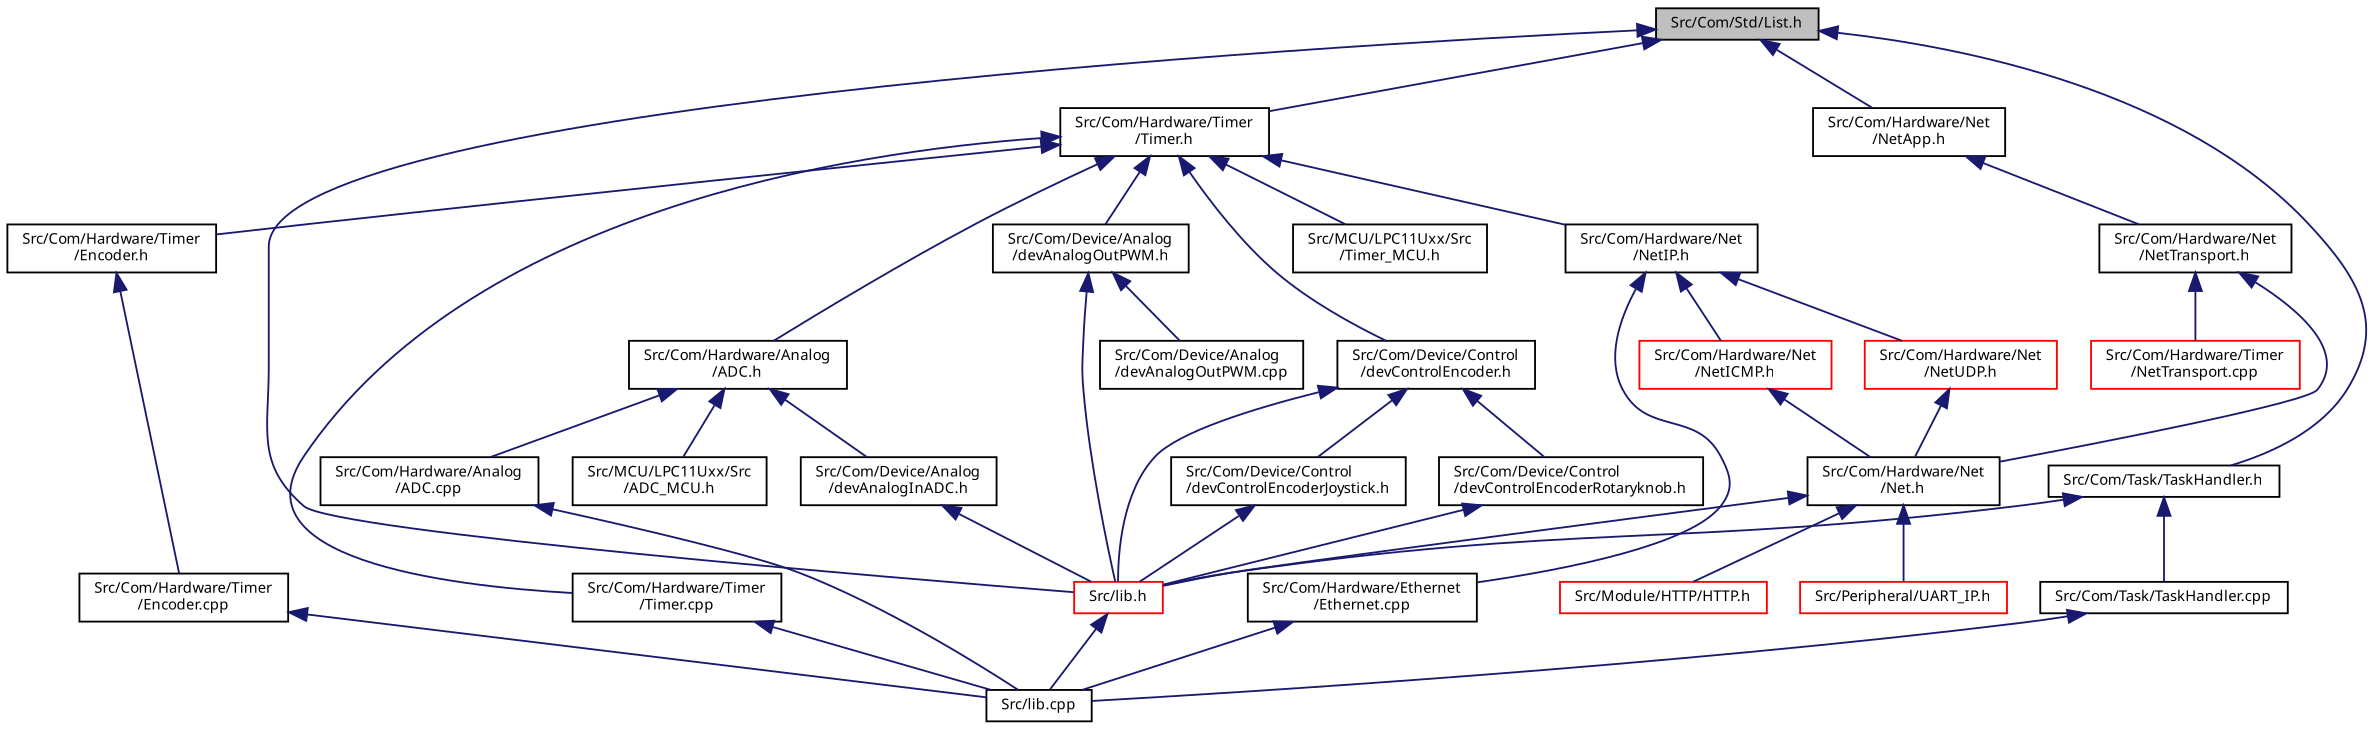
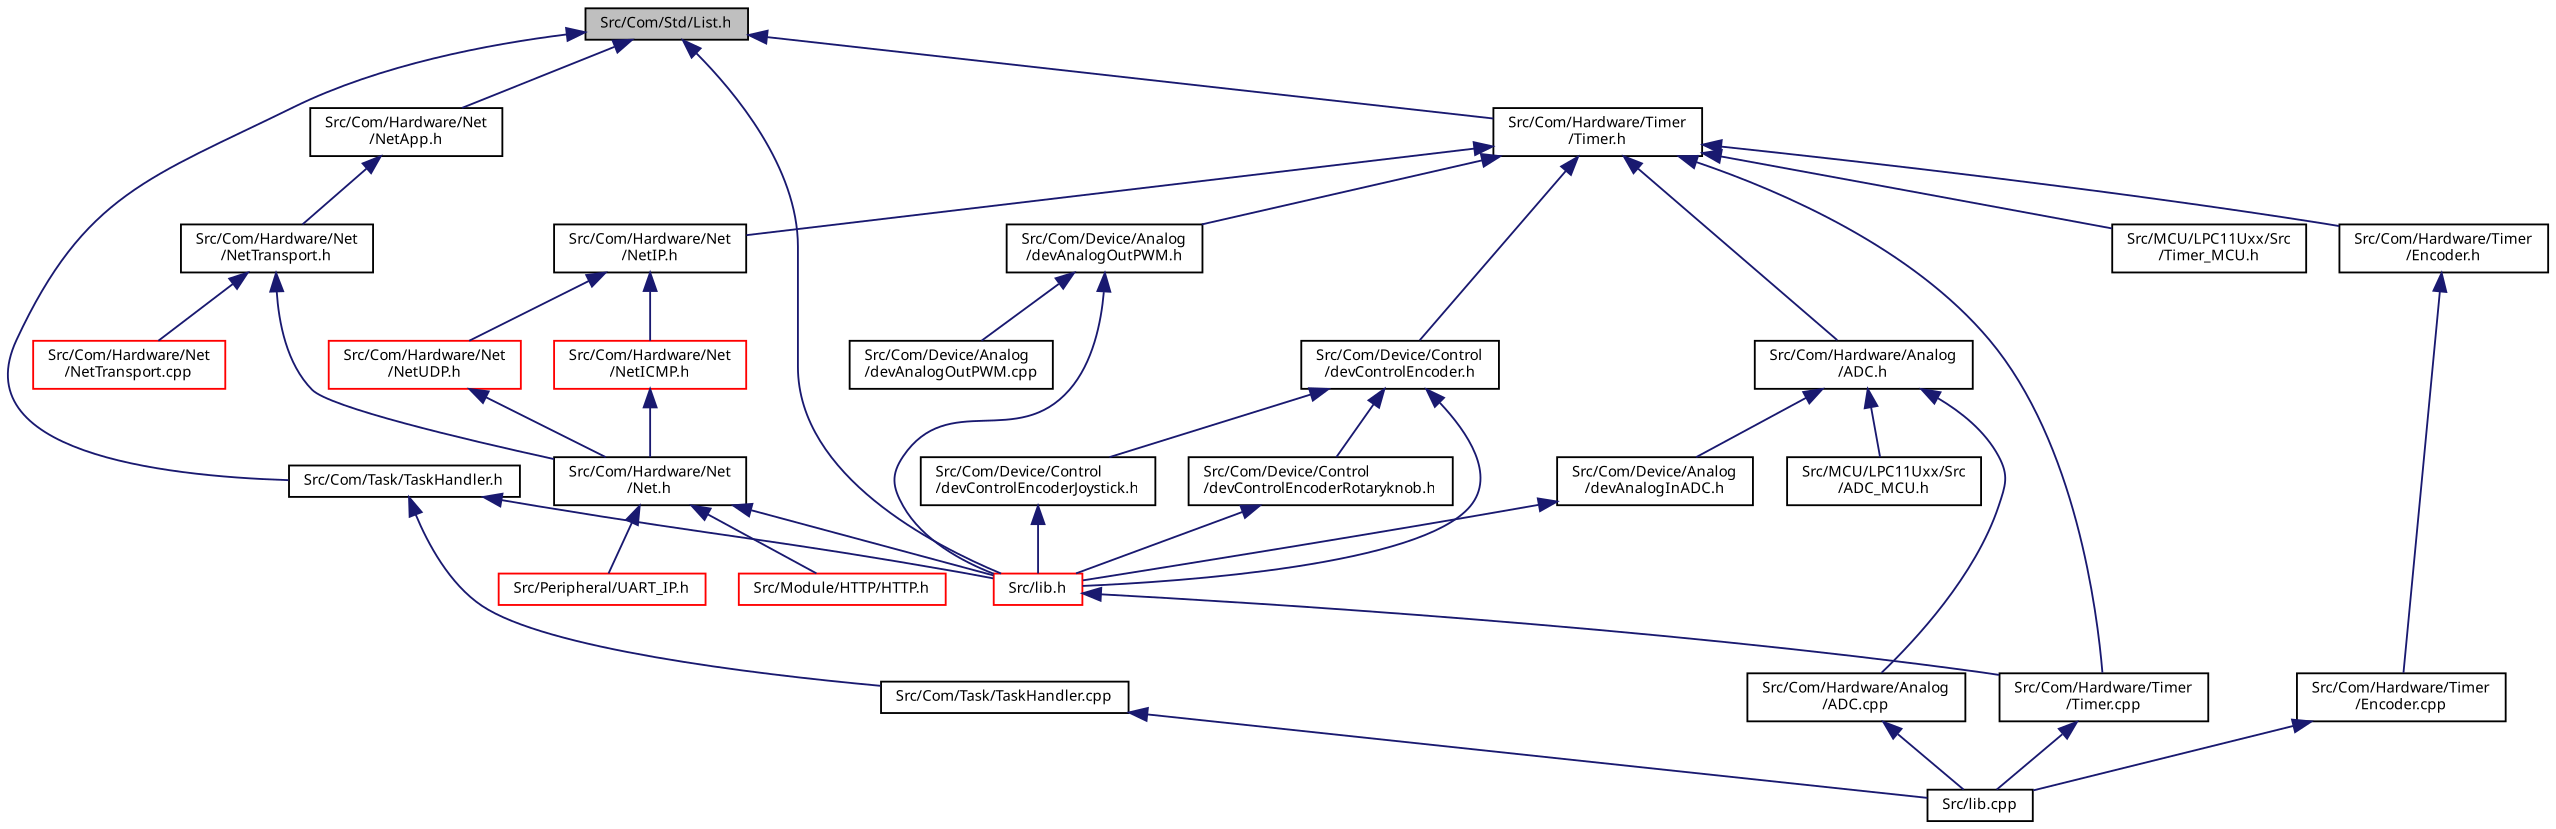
node "Src/Com/Hardware/Timer /NetTransport.cpp": label "Src/Com/Hardware/Timer /NetTransport.cpp" -> "Src/Com/Hardware/Net /NetTransport.cpp"
node "Src/Com/Hardware/Ethernet /Ethernet.cpp": removed
edge "Src/lib.cpp" -> "Src/lib.h": now "Src/Com/Hardware/Timer /Timer.cpp" -> "Src/lib.h"
